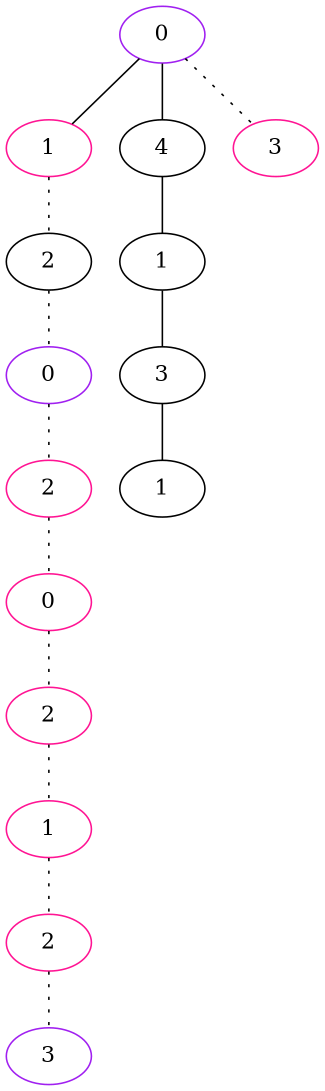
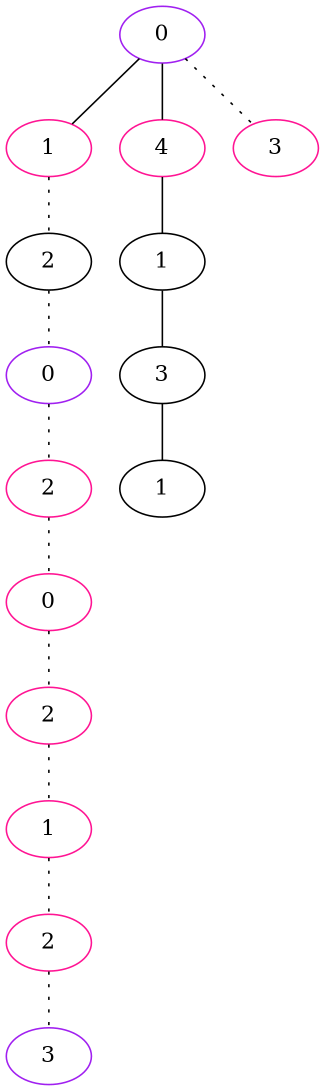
node "4": color black -> deeppink
